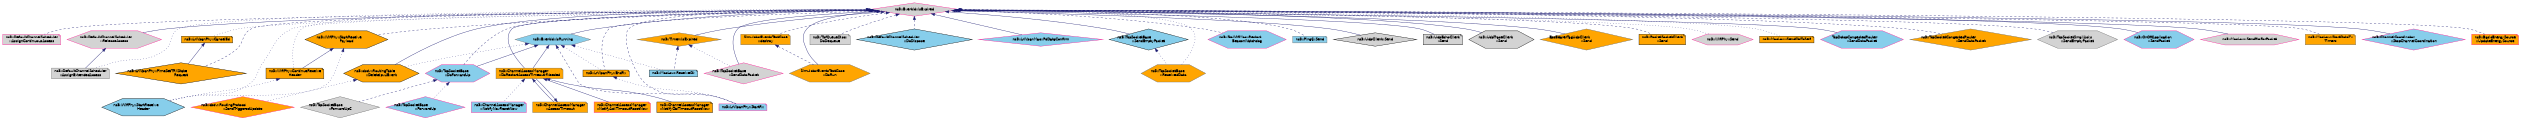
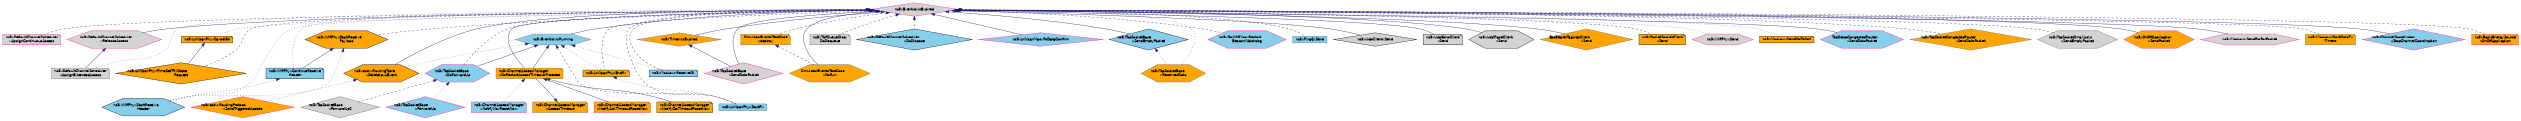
node "ns3::OnOffApplication ::SendPacket": fillcolor skyblue -> orange
node "ns3::BasicEnergySource ::UpdateEnergySource": label "ns3::BasicEnergySource ::UpdateEnergySource" -> "ns3::BasicEnergySource ::OnOffApplication"
edge "ns3::TcpSocketBase ::SendDataPacket" -> "ns3::Timer::IsExpired": style dotted -> solid
edge "ns3::MacLow::ReceiveOk" -> "ns3::Timer::IsExpired": now "ns3::MacLow::ReceiveOk" -> "ns3::EventId::IsExpired"
node "ns3::WifiPhy::ContinueReceive Header": fillcolor orange -> skyblue
edge "ns3::ChannelAccessManager ::AccessTimeout" -> "ns3::ChannelAccessManager ::DoRestartAccessTimeoutIfNeeded": removed
node "ns3::LrWpanPhy::StartRx": color deeppink -> gray40
